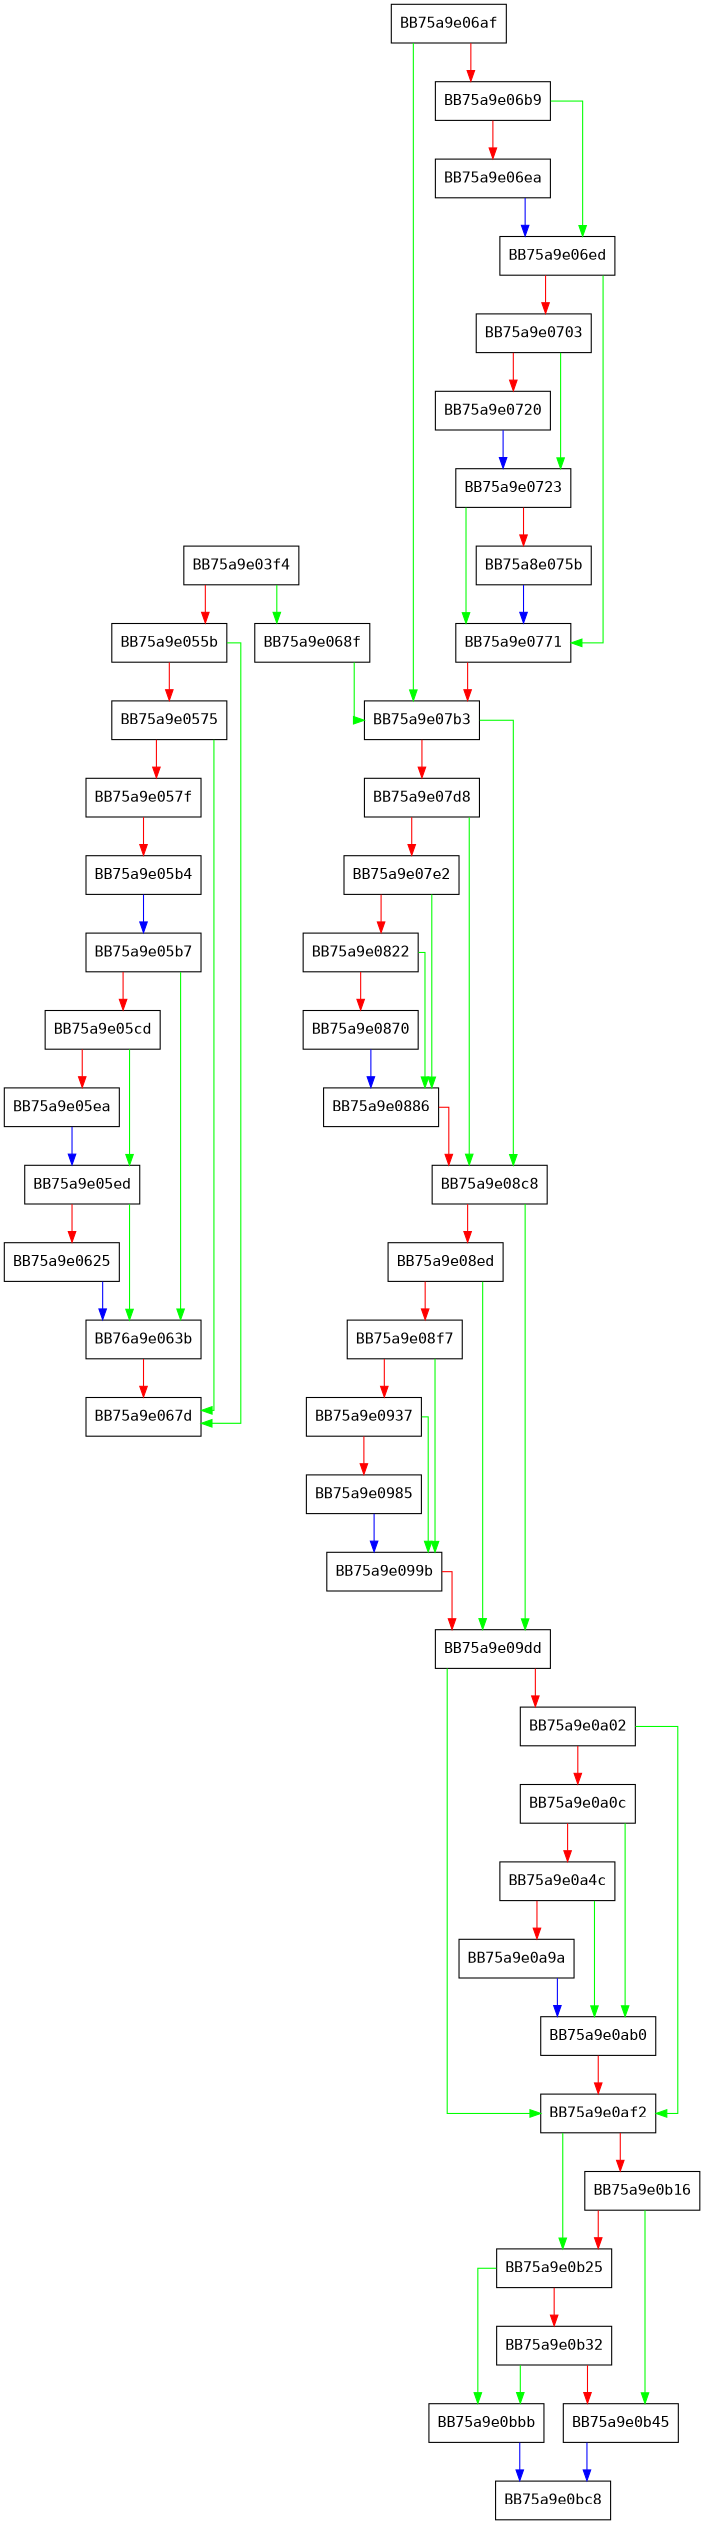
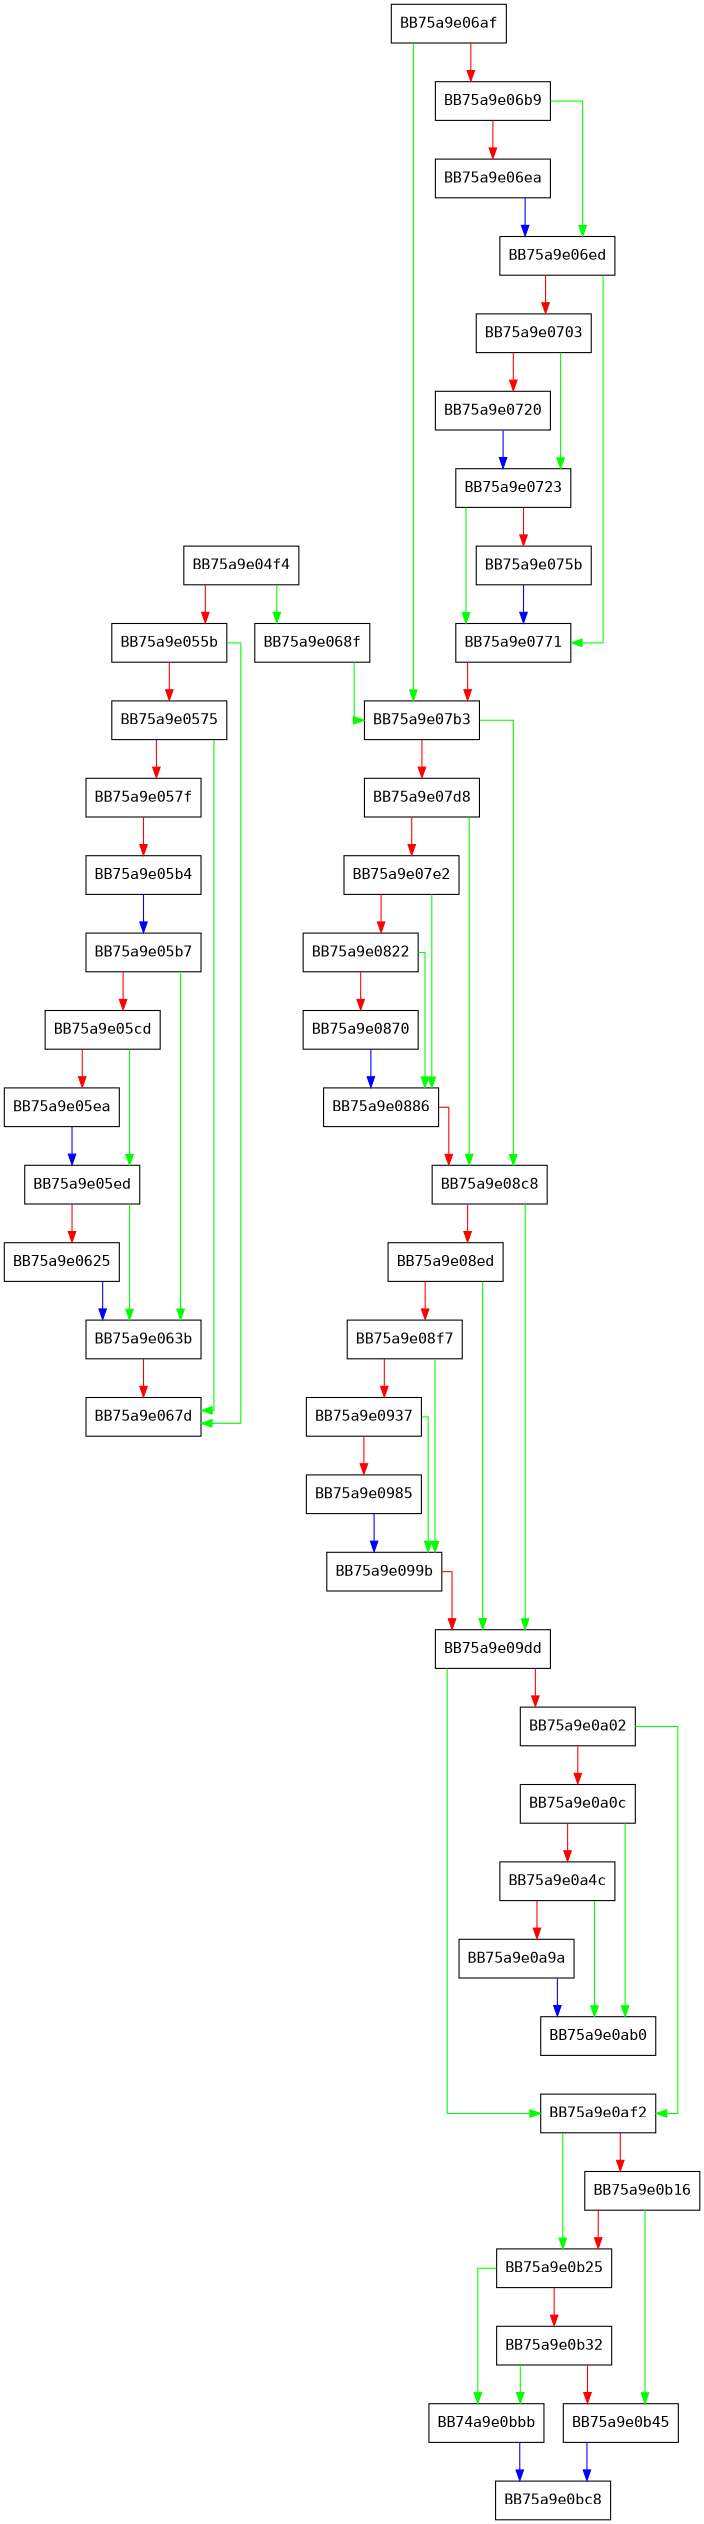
node "BB75a9e03f4": label "BB75a9e03f4" -> "BB75a9e04f4"
node "BB75a8e075b": label "BB75a8e075b" -> "BB75a9e075b"
node "BB76a9e063b": label "BB76a9e063b" -> "BB75a9e063b"
edge "BB75a9e0ab0" -> "BB75a9e0af2": removed
node "BB75a9e0bbb": label "BB75a9e0bbb" -> "BB74a9e0bbb"
